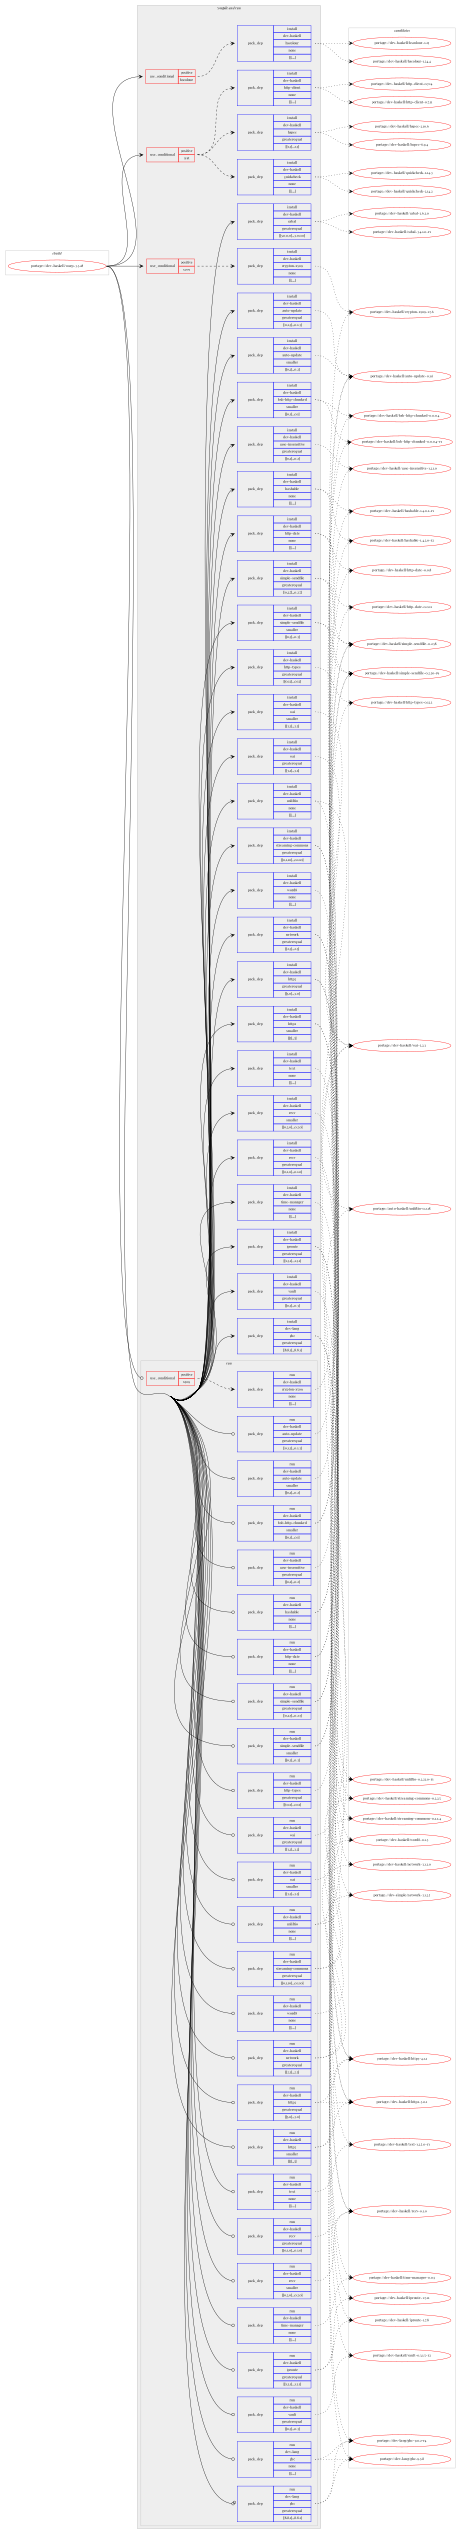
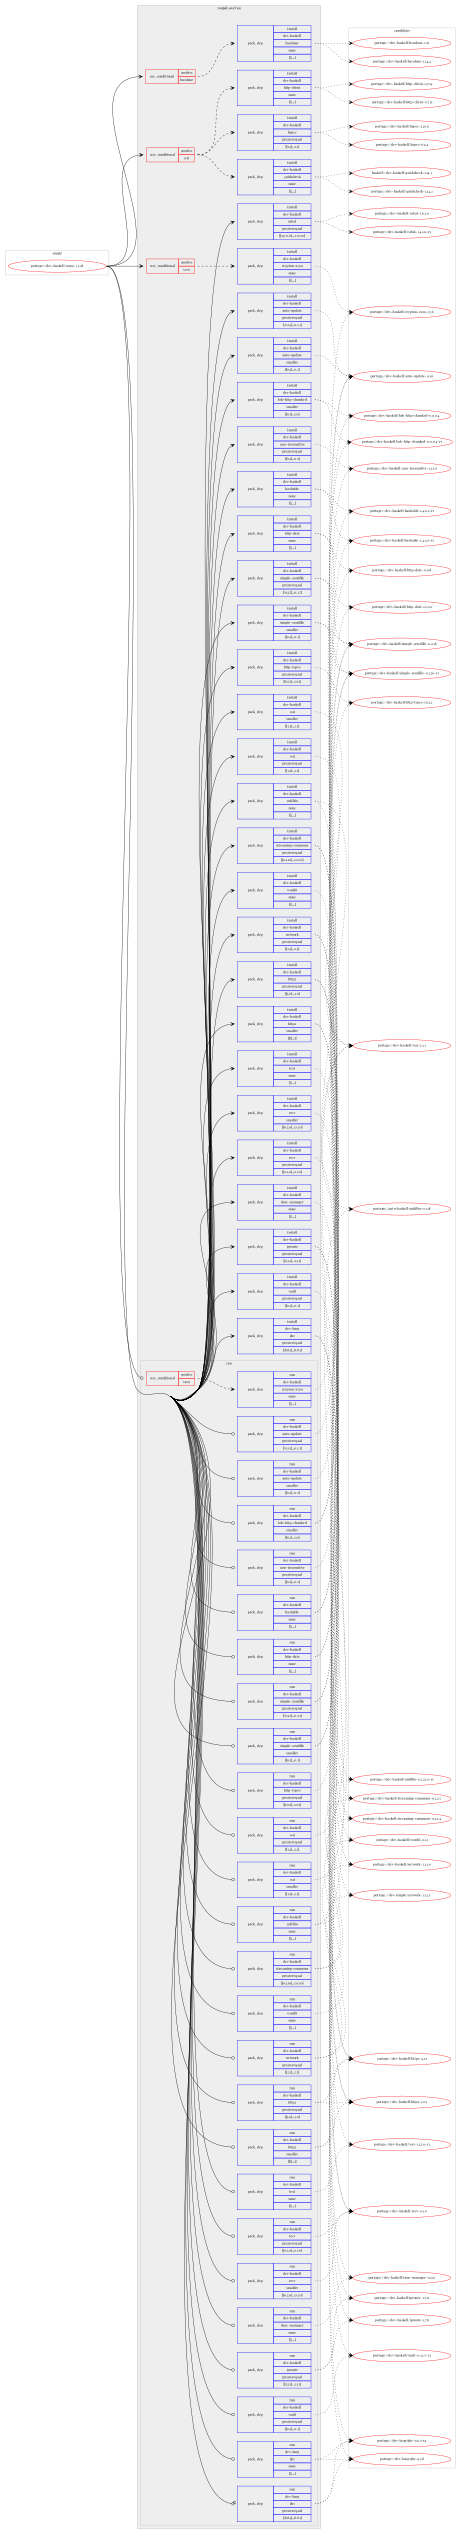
node "portage://dev-haskell/quickcheck-2.14.3": label "portage://dev-haskell/quickcheck-2.14.3" -> "haskell://dev-haskell/quickcheck-2.14.3"
node "portage://dev-haskell/simple-sendfile-0.2.30-r9": label "portage://dev-haskell/simple-sendfile-0.2.30-r9" -> "portage://dev-haskell/simple-sendfile-0.2.30-r1"
node "portage://dev-haskell/time-manager-0.0.5": label "portage://dev-haskell/time-manager-0.0.5" -> "portage://dev-haskell/time-manager-0.0.0"
